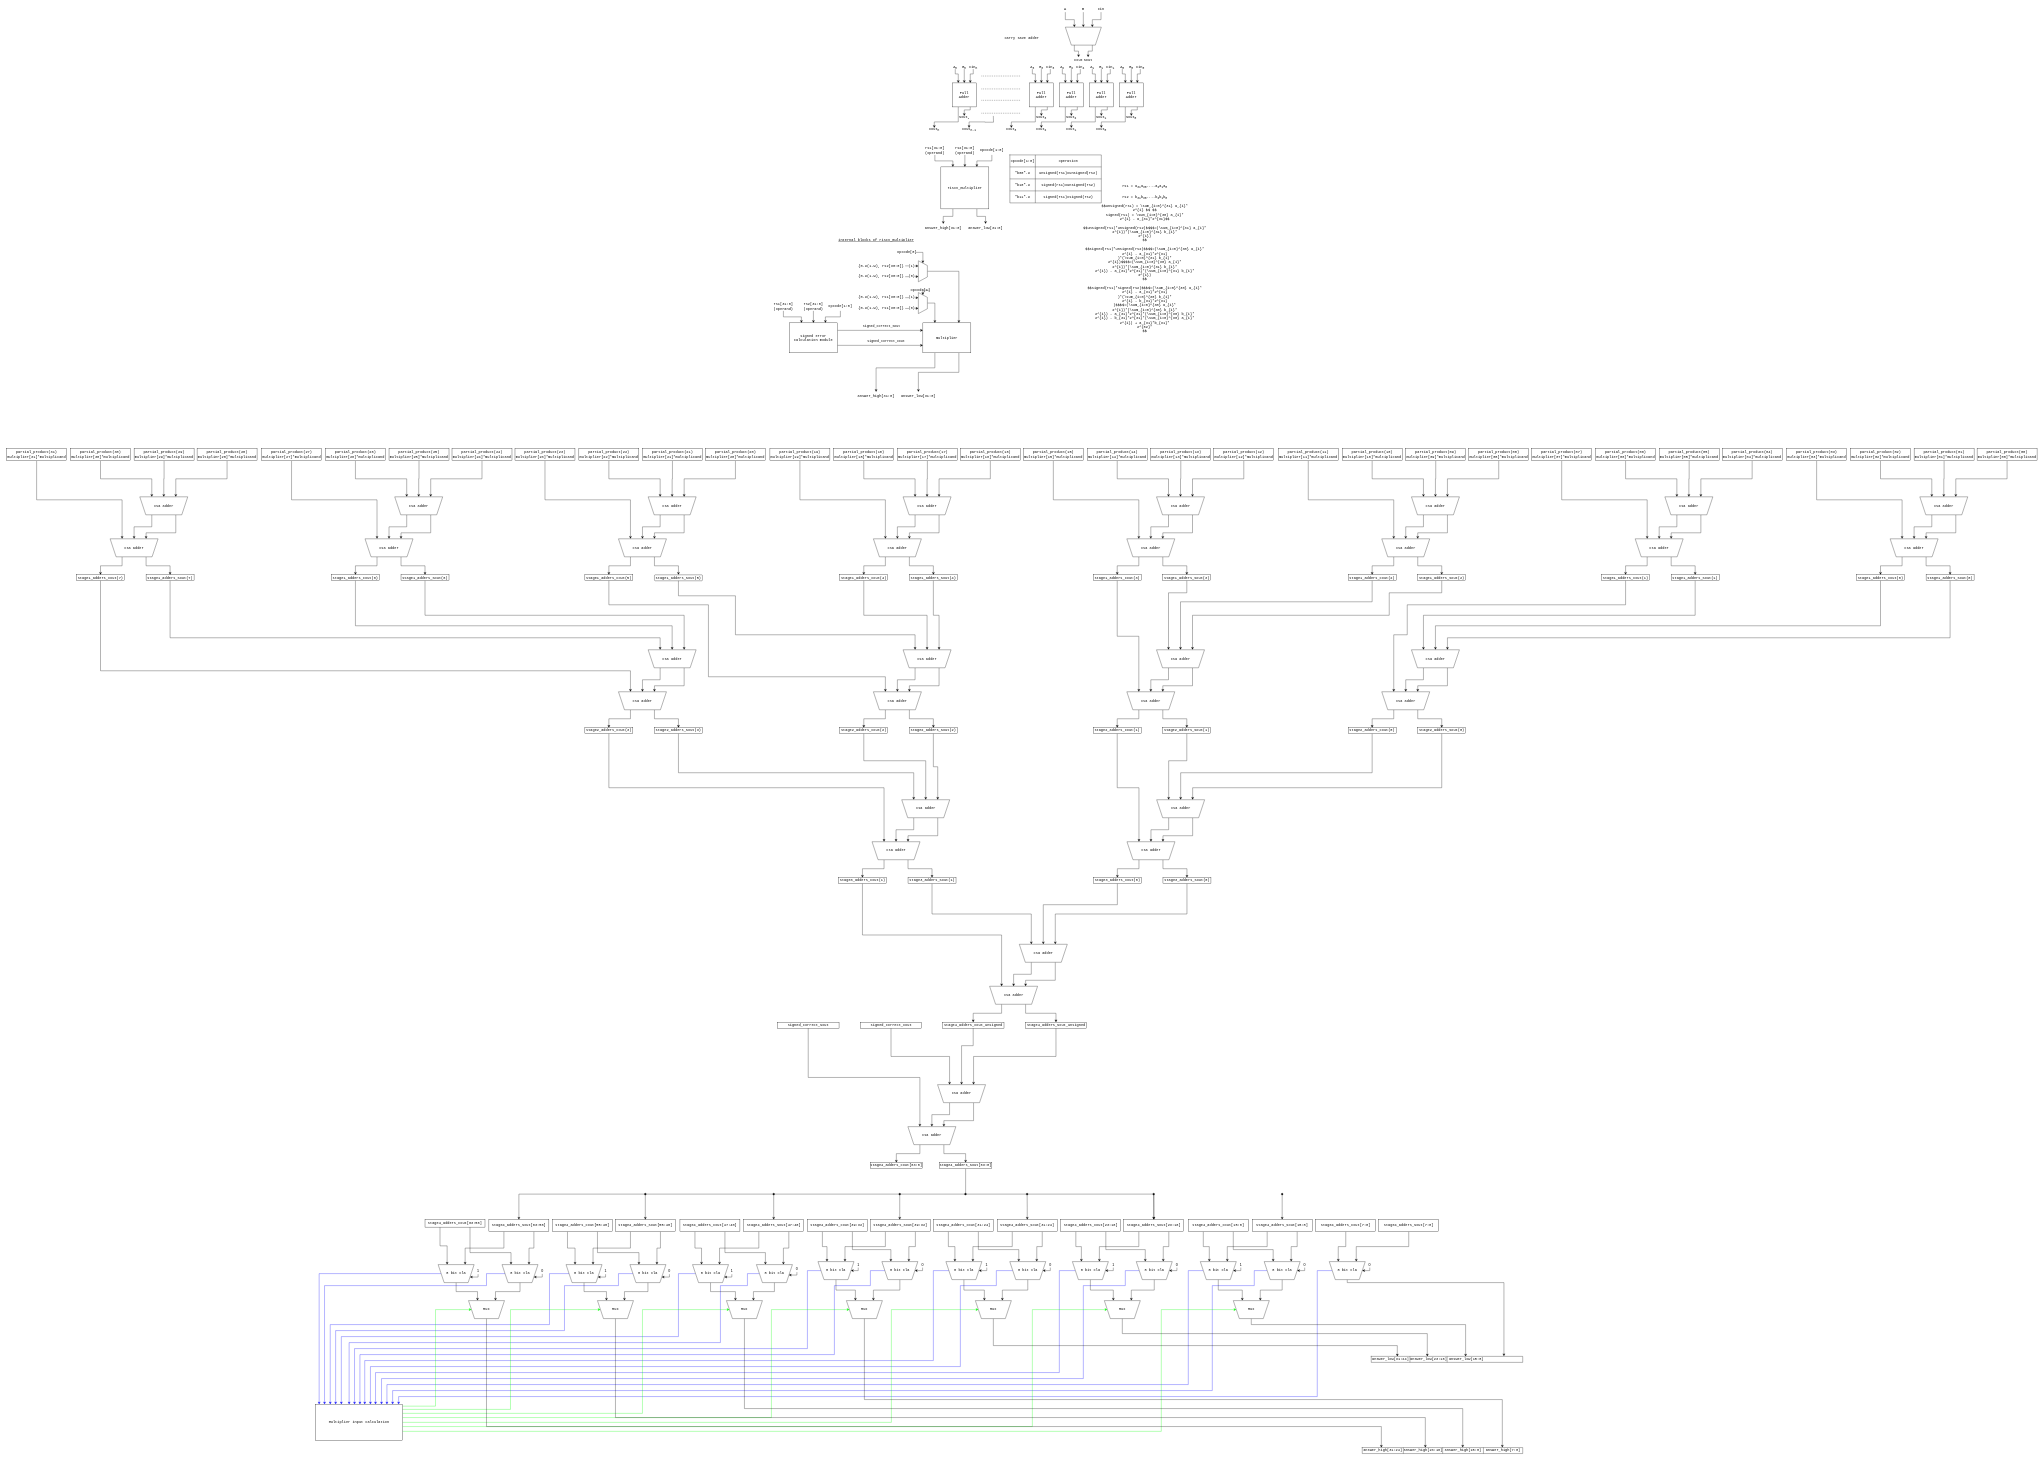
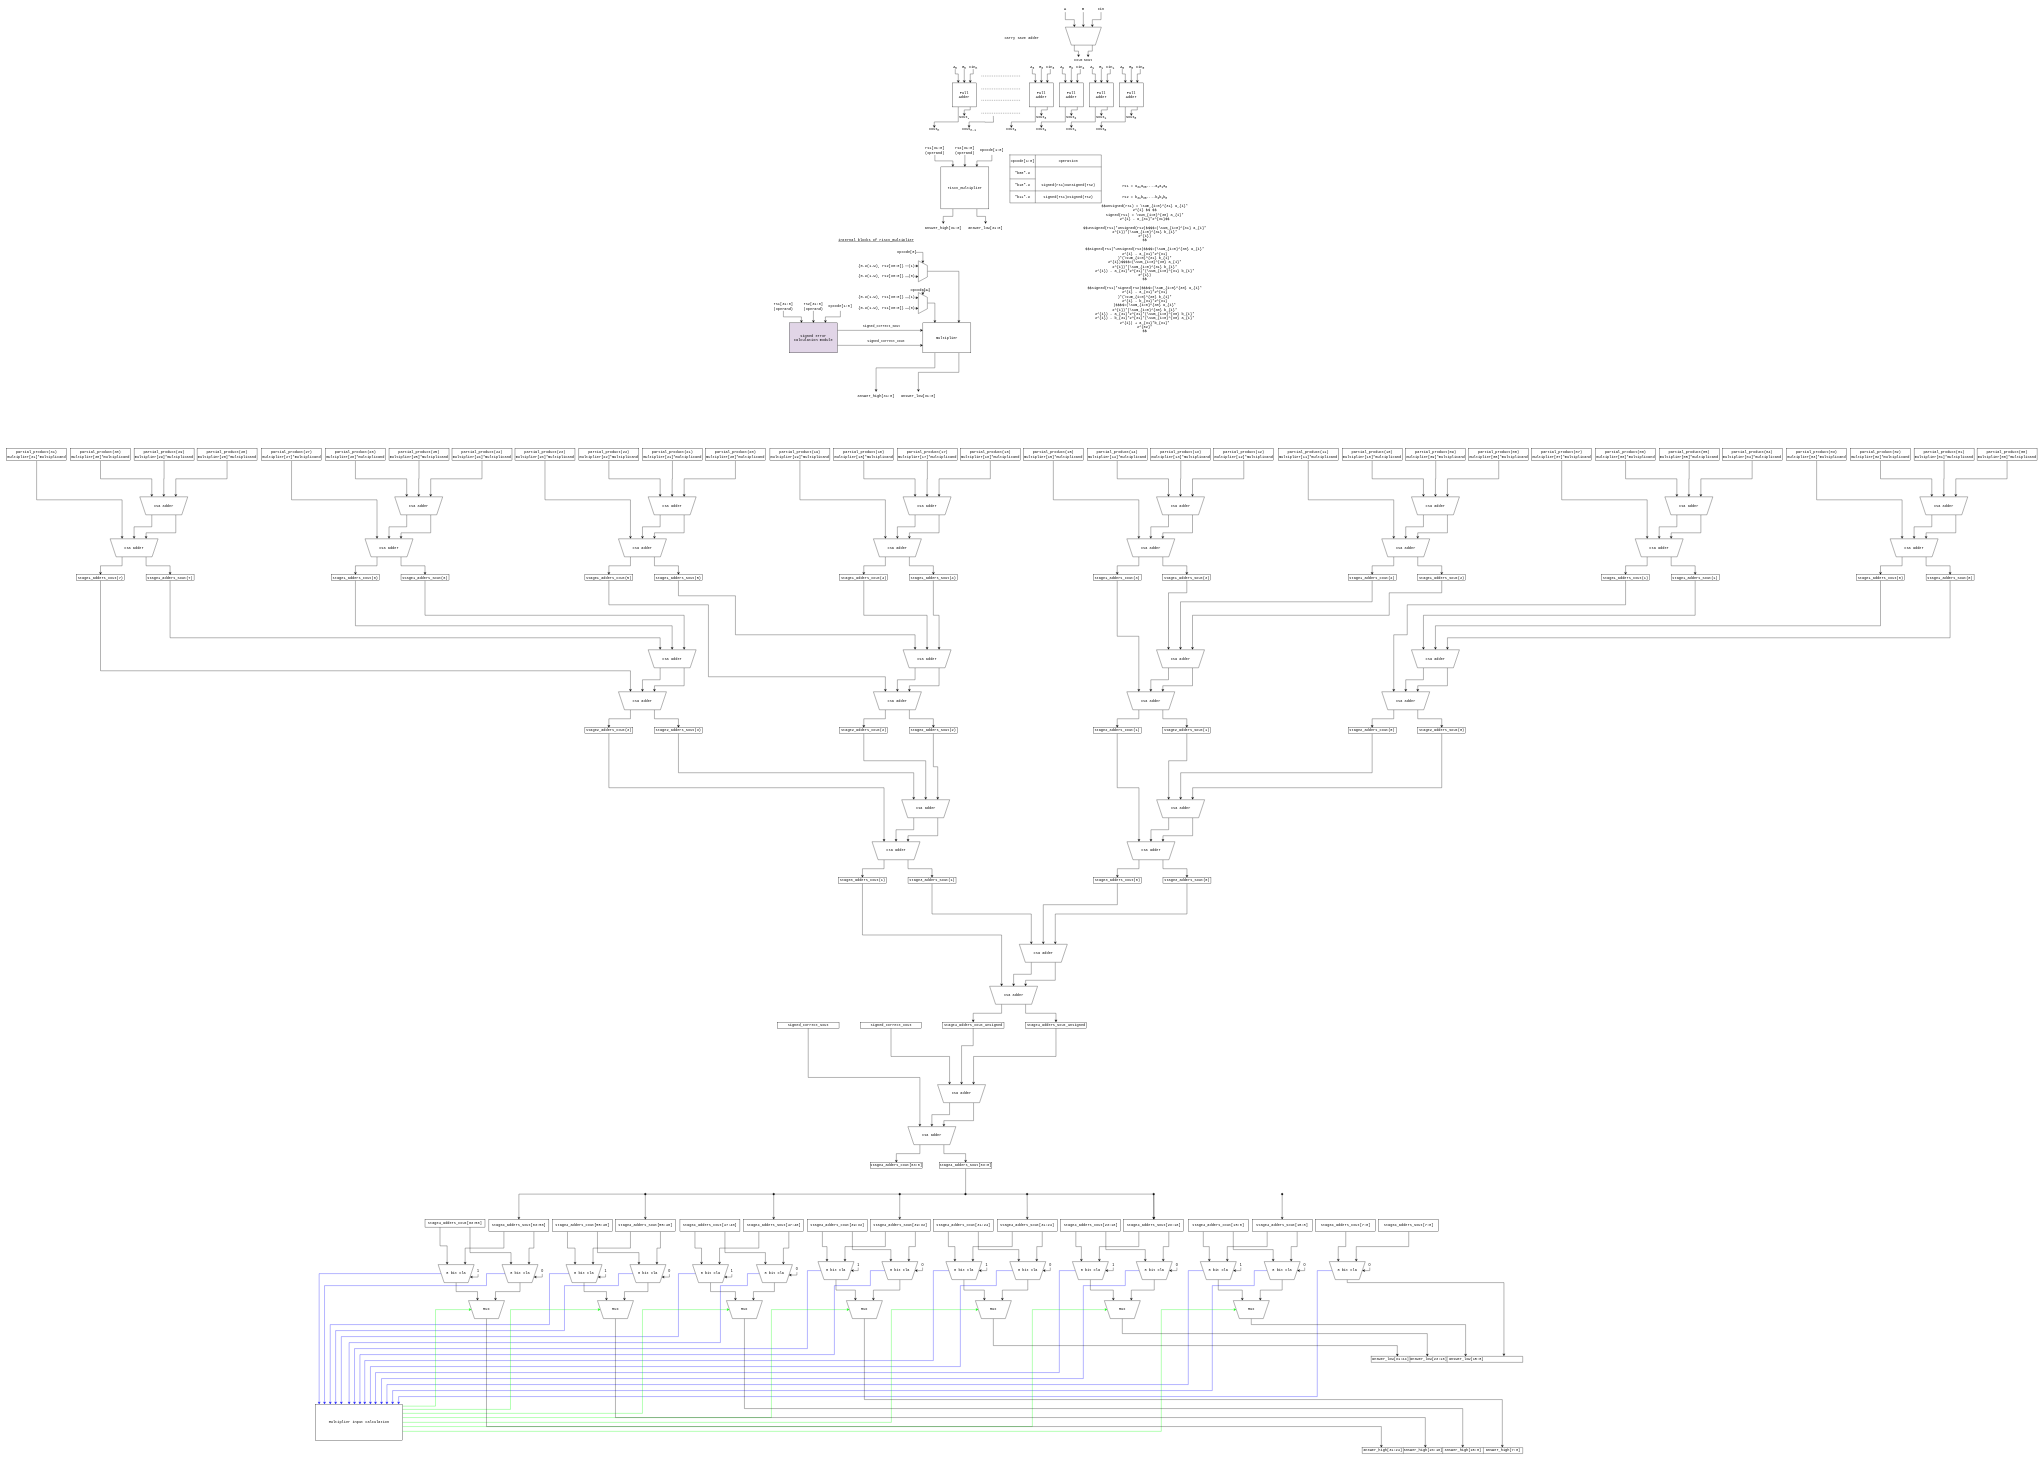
node "unsigned(rs1)xunsigned(rs2)": removed
node "signed error calculation module": fillcolor #ffffff -> #e1d5e7
node "stage1_adders_Sout(5)": shape rounded rectangle -> rectangle
